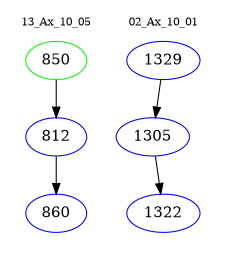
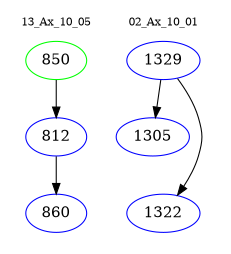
edge "1305" -> "1322": now "1329" -> "1322"
